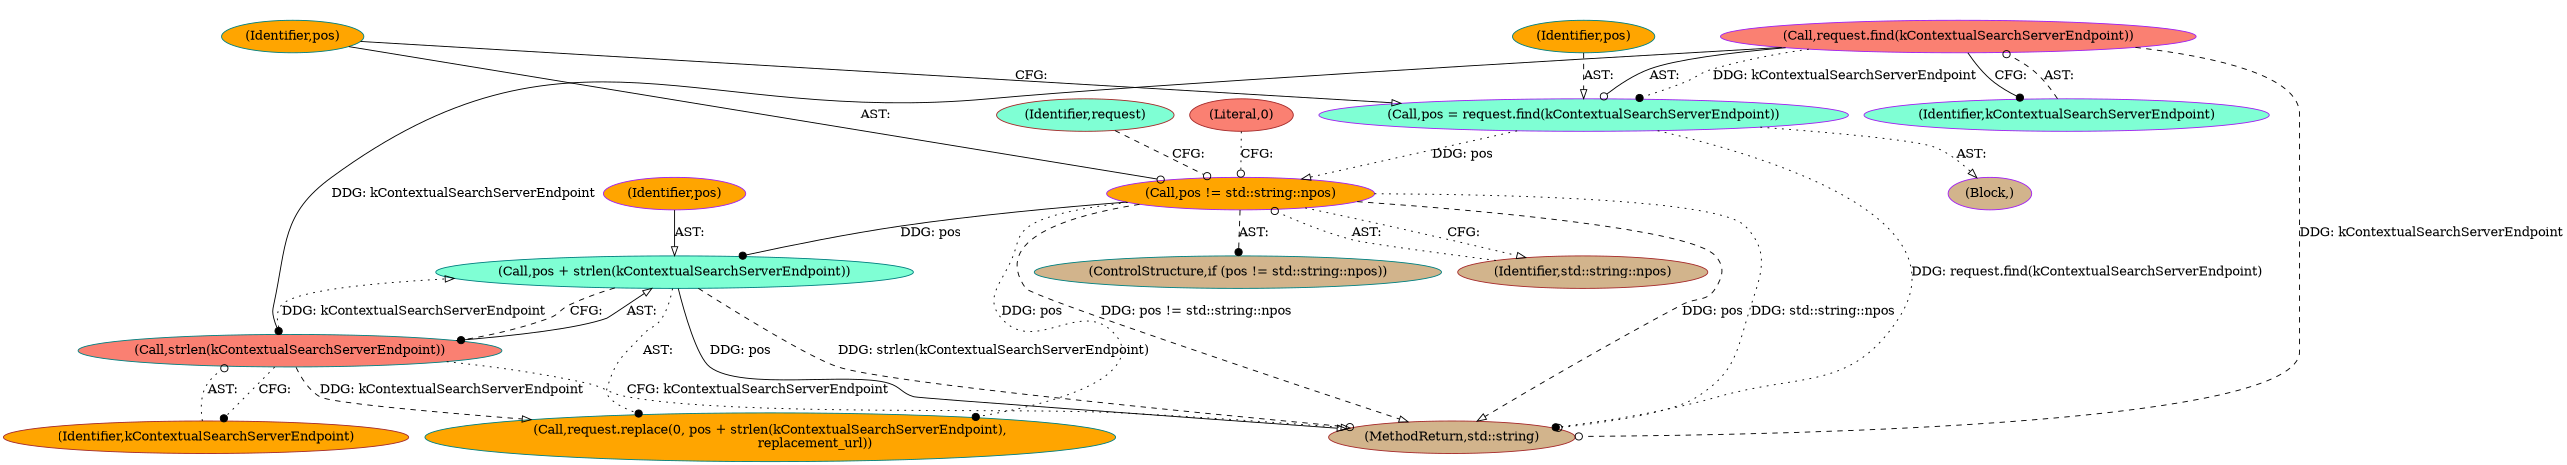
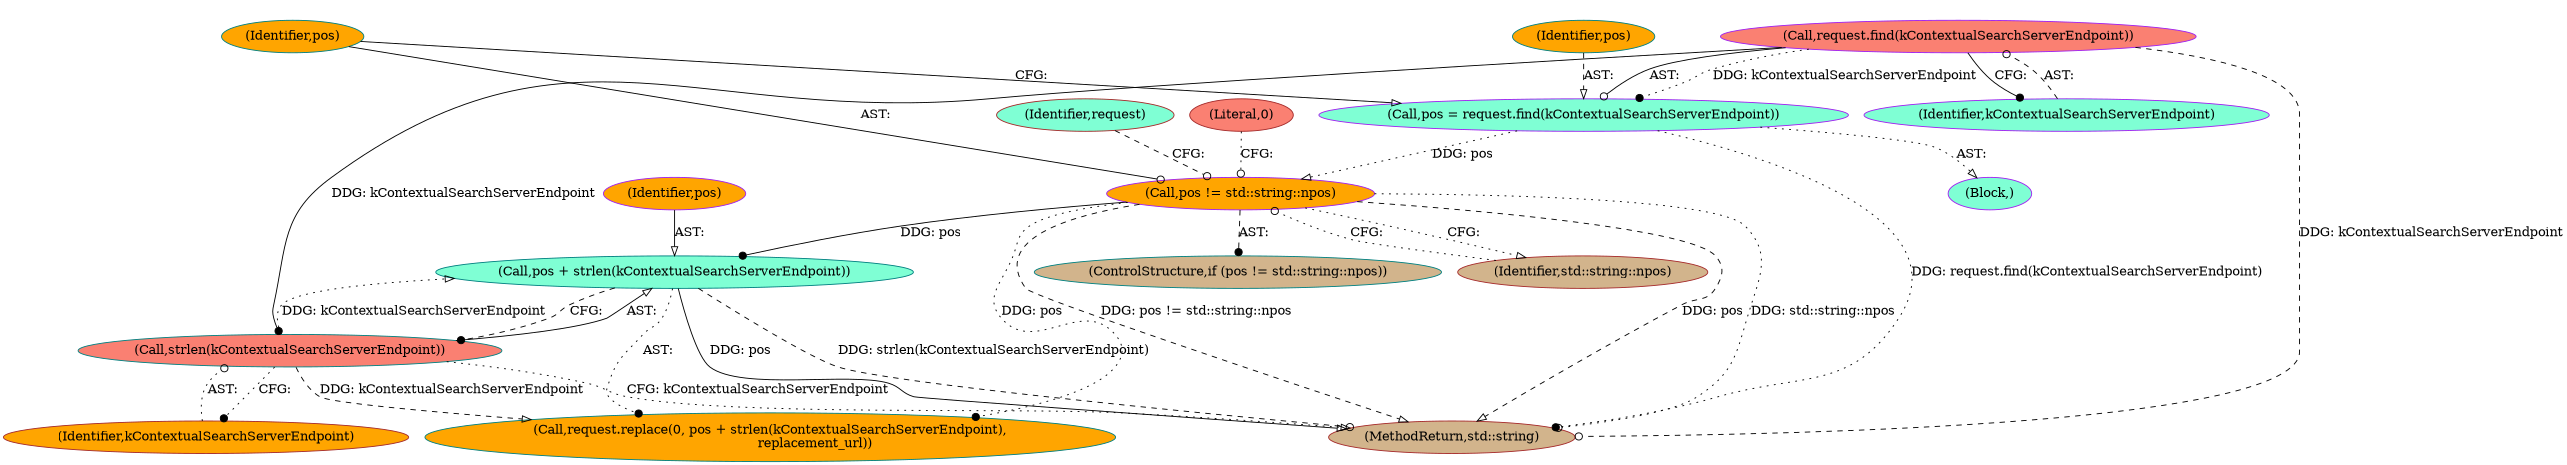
node "(Block,)": fillcolor tan -> aquamarine
edge "(Identifier,std::string::npos)" -> "(Call,pos != std::string::npos)": label "AST: " -> "CFG: "
